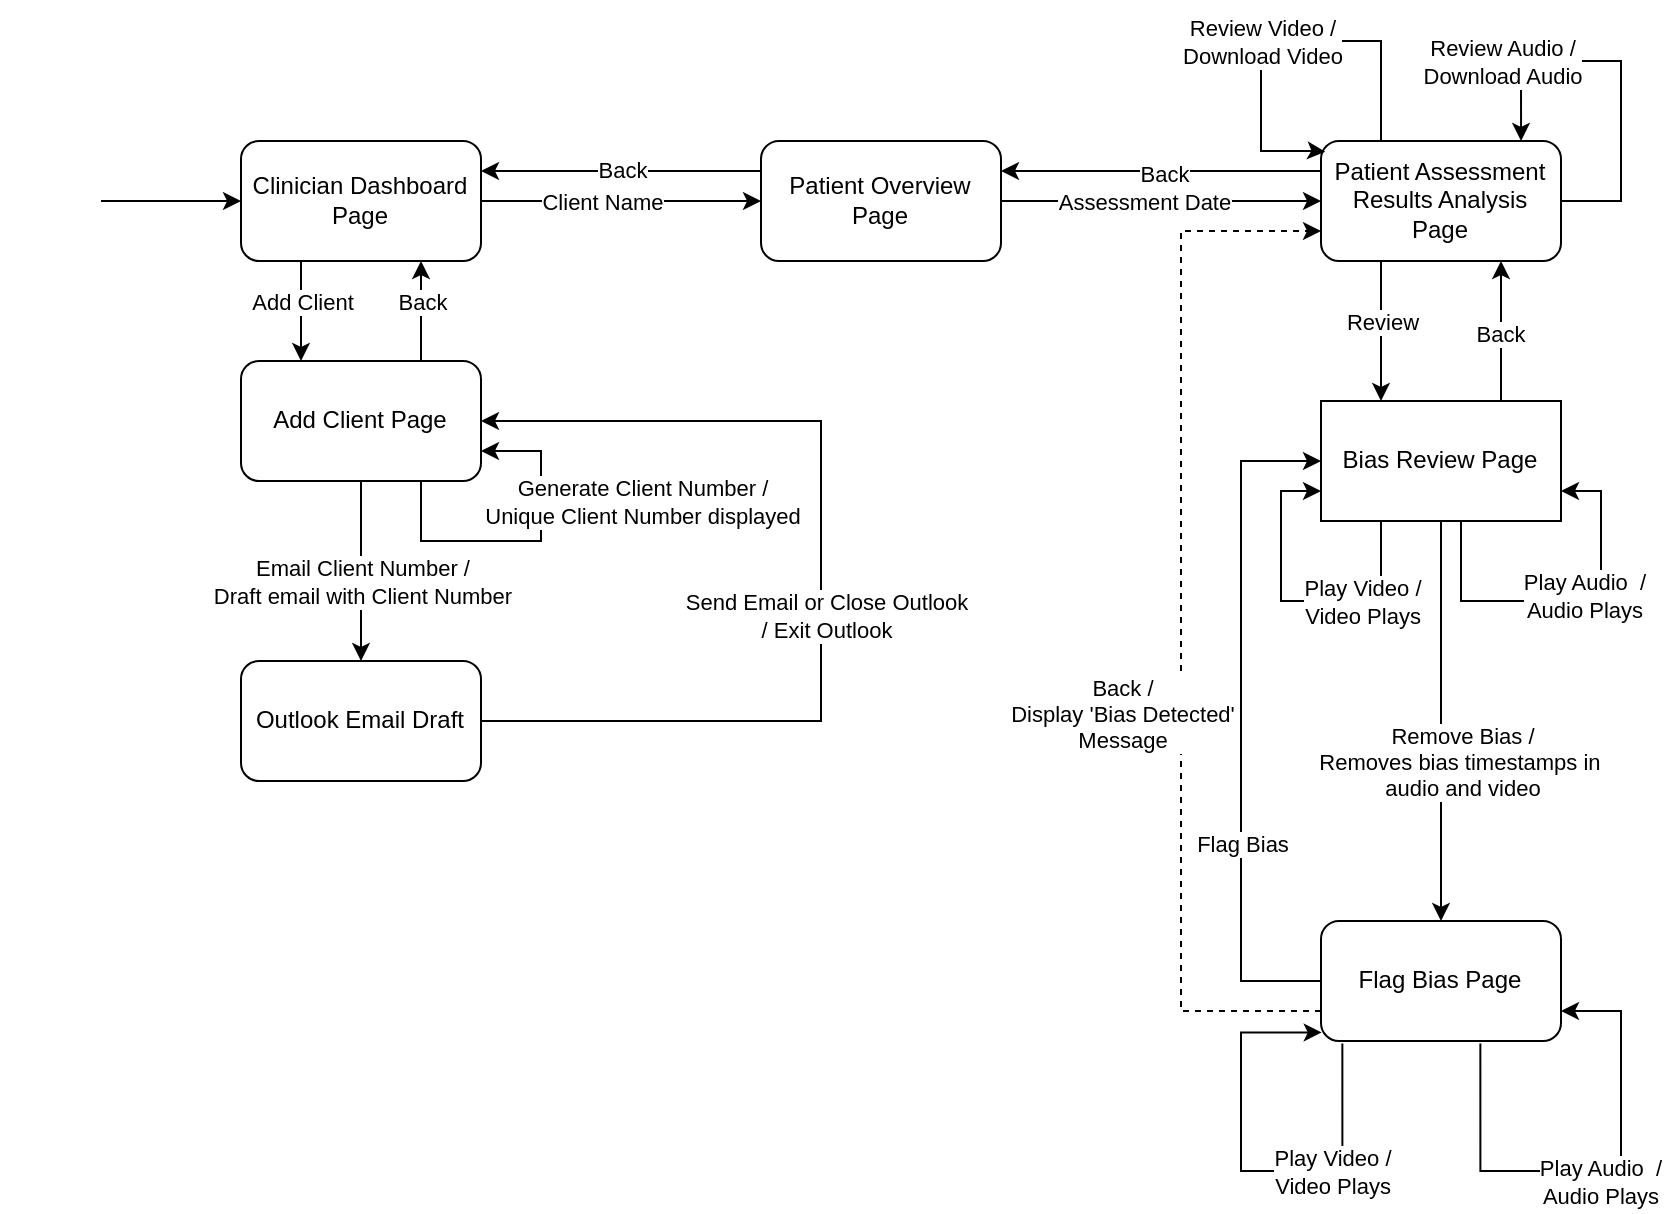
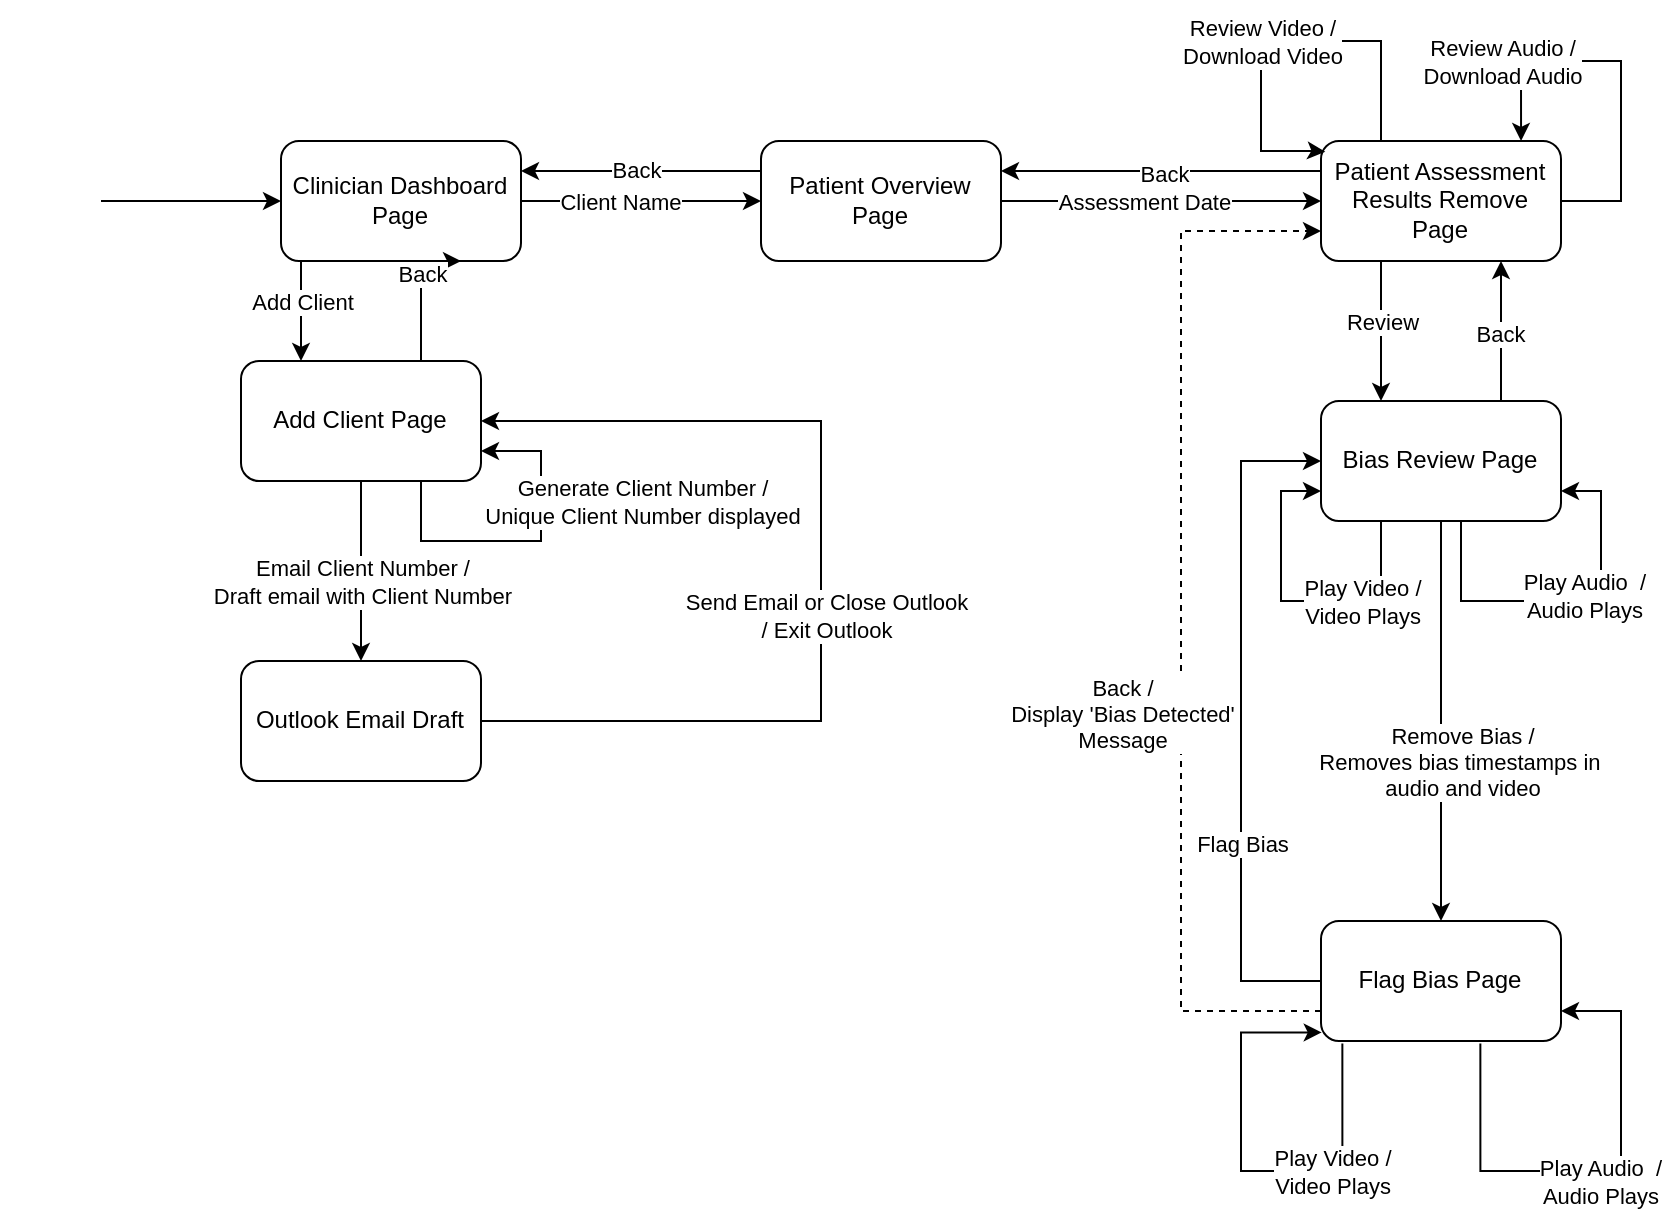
node "Clinician Dashboard Page": moved (361, 201) -> (401, 201)
node "Patient Assessment Results Analysis Page": label "Patient Assessment Results Analysis Page" -> "Patient Assessment Results Remove Page"
node "Bias Review Page": shape rectangle -> rounded rectangle
